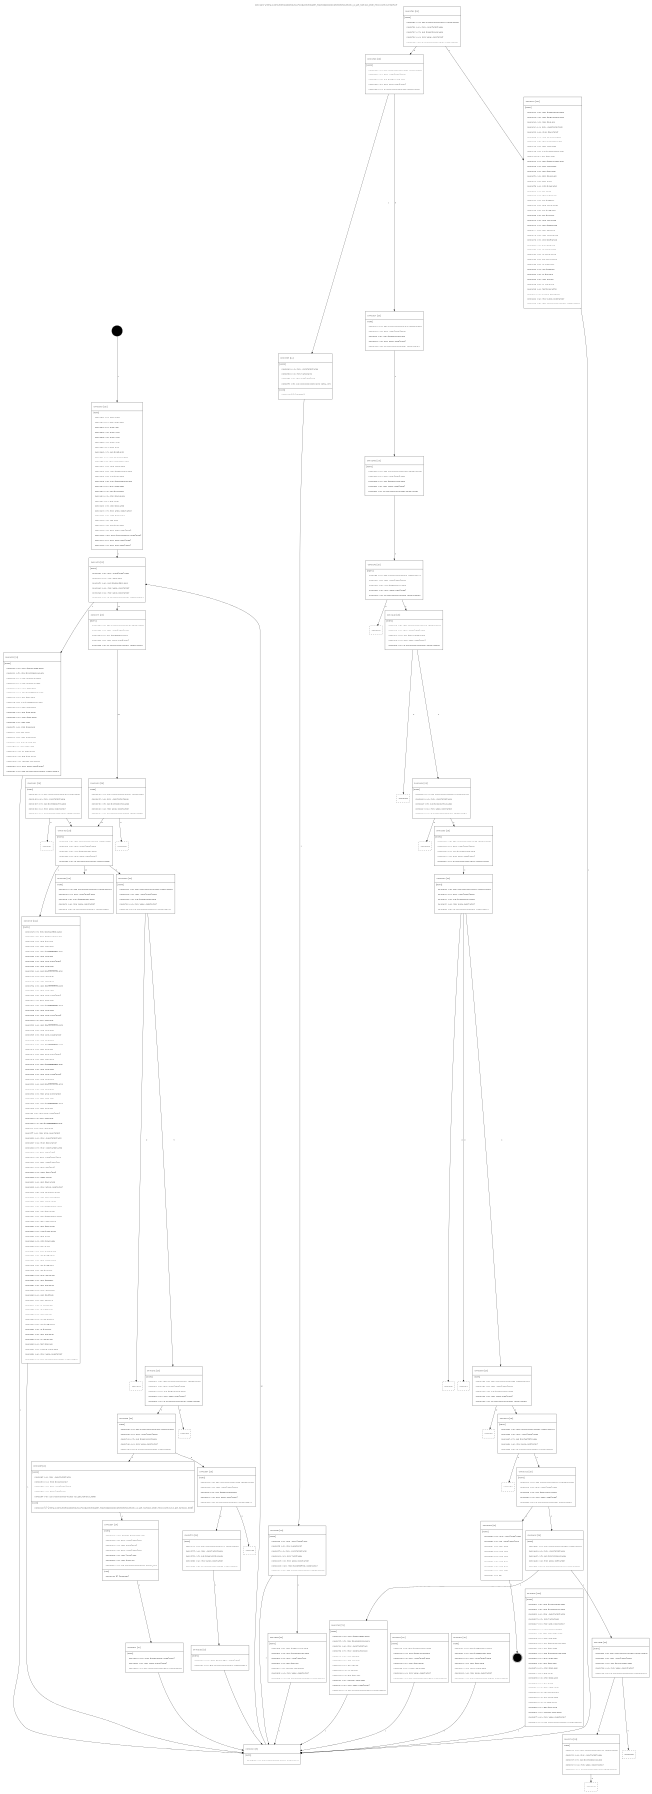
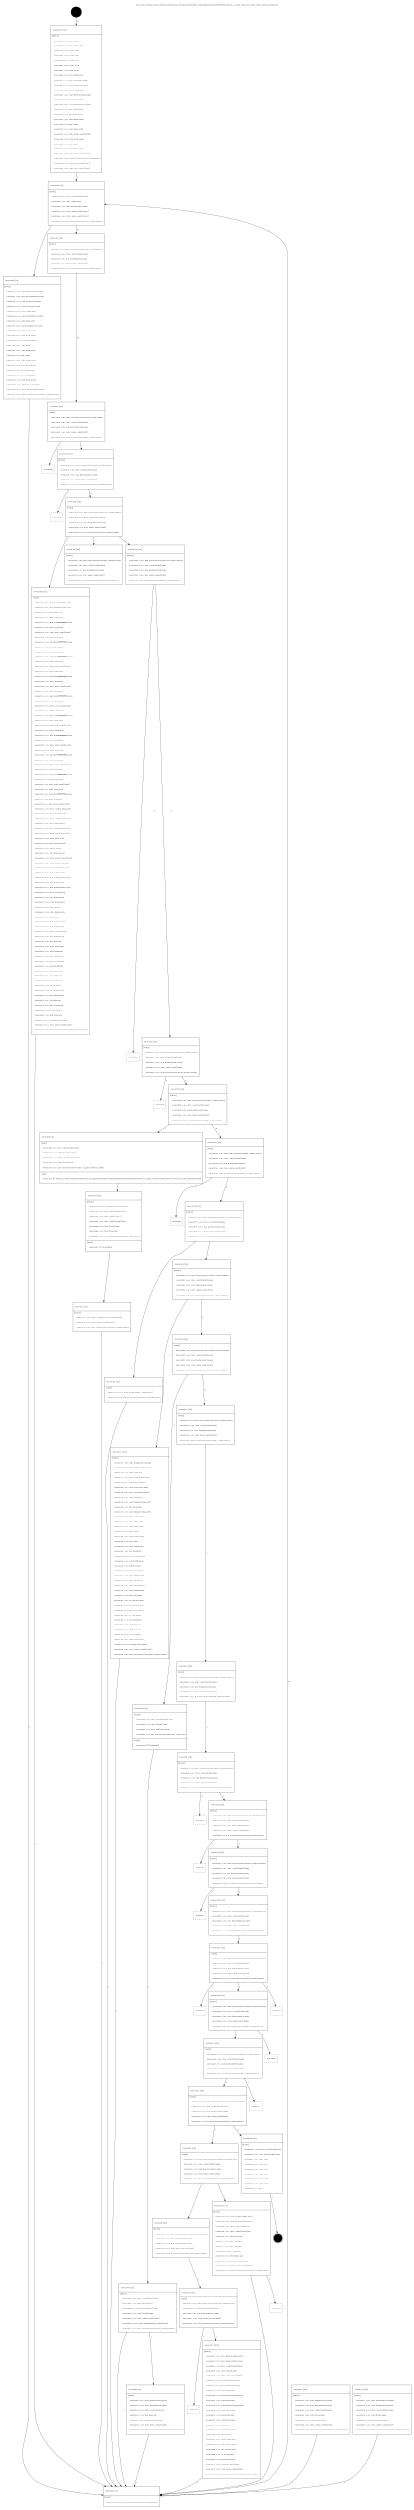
edge "0x401490 [28]" -> "0x4014c8 [28]": now "0x401490 [28]" -> "0x4014ac [28]"
edge "0x401570 [28]" -> "0x40158c [28]": added, label "7"
edge "0x4016f8 [28]" -> "0x4019da": now "0x40173a [53]" -> "0x4019da"
edge "0x401714 [28]" -> "0x401d17 [105]": added, label "1"
